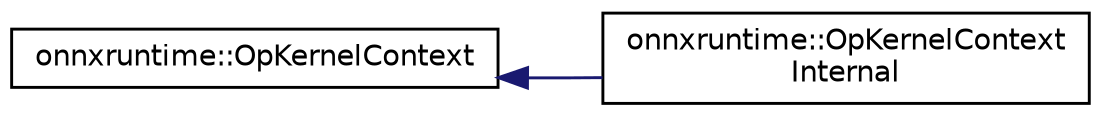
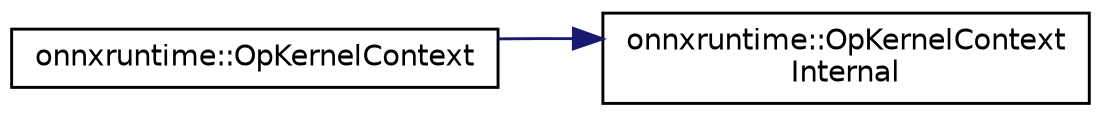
edge "onnxruntime::OpKernelContext Internal" -> "onnxruntime::OpKernelContext": reversed
